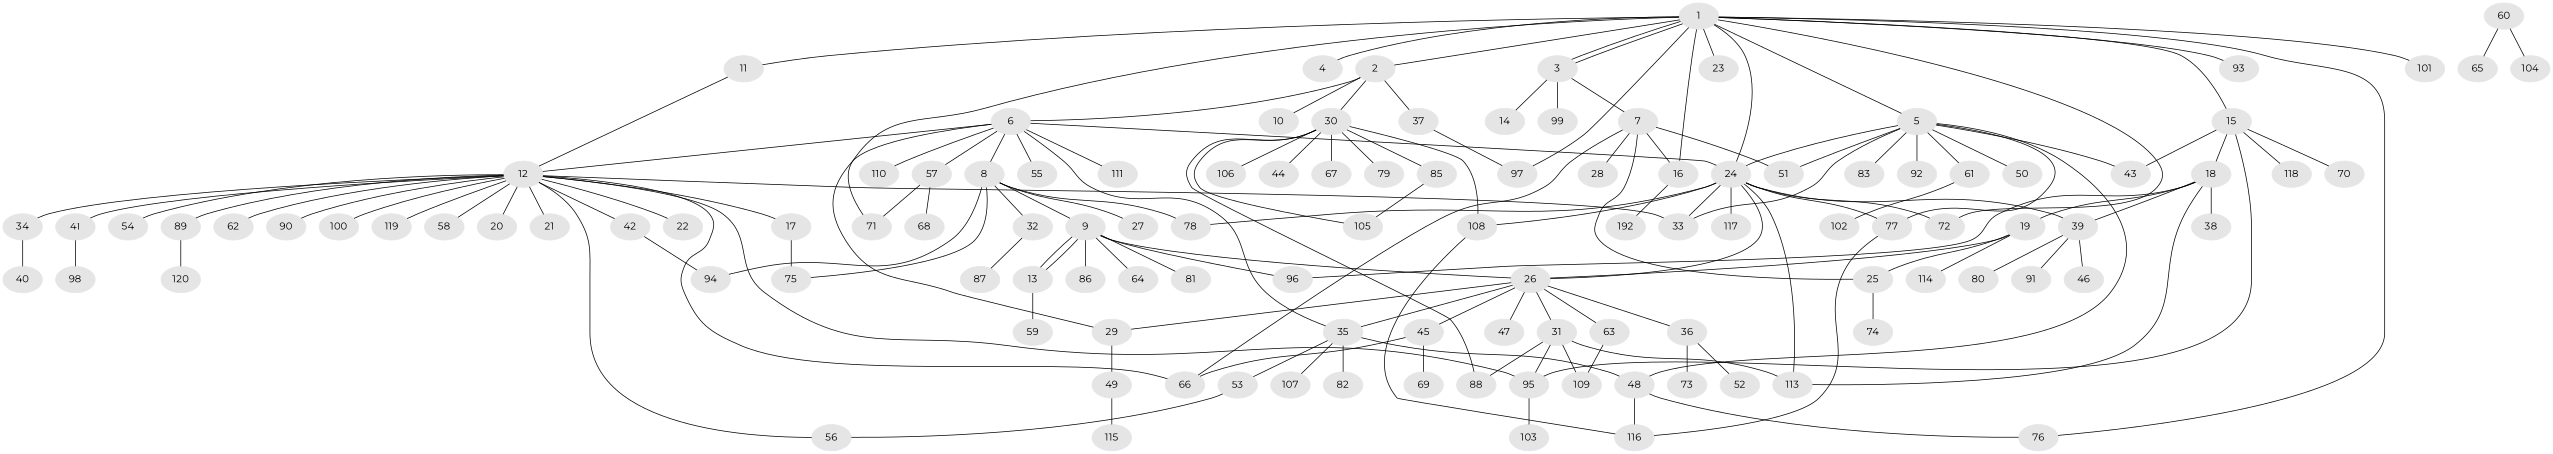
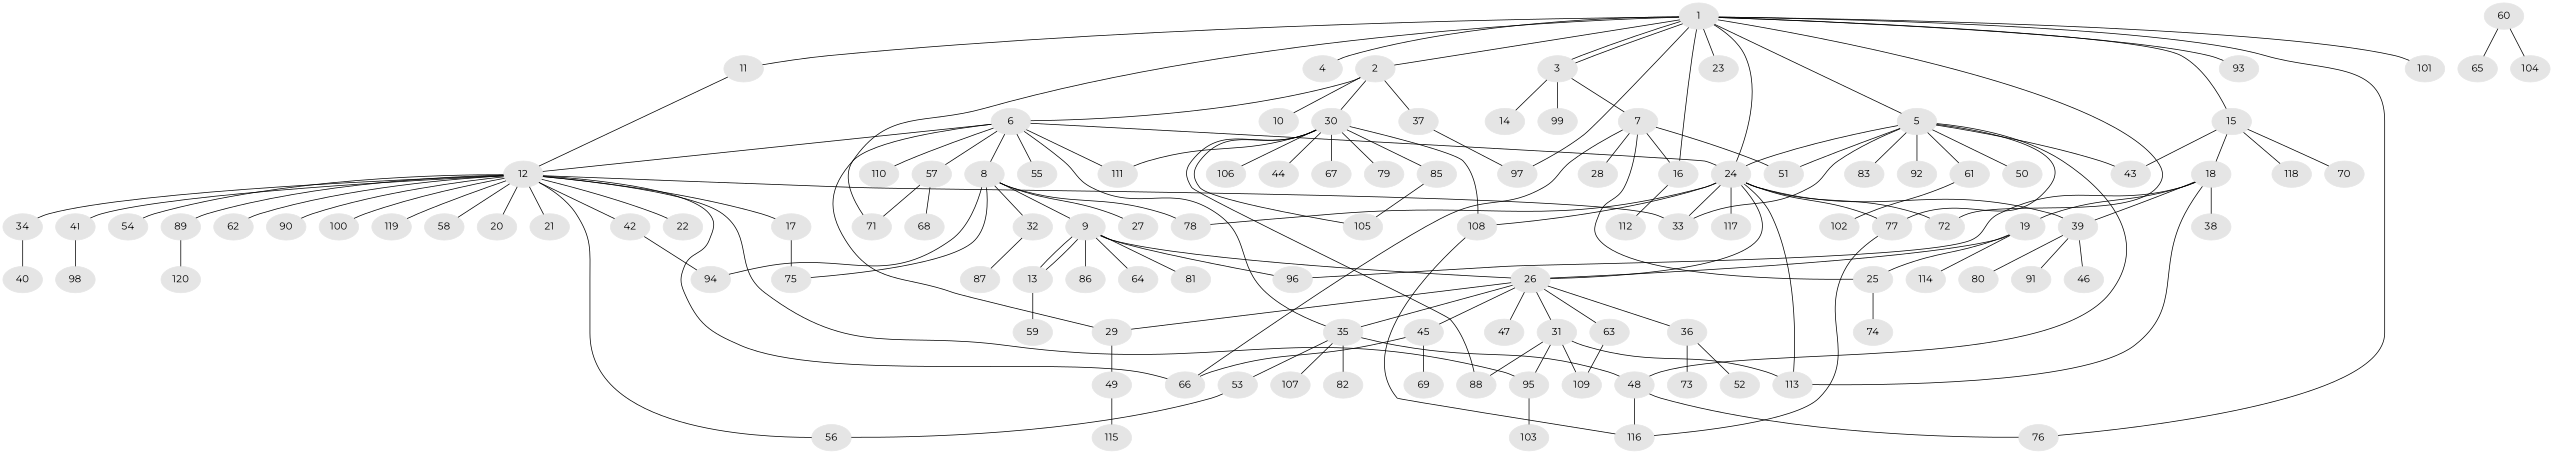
edge "30" -- "111": added
node "192": label "192" -> "112"
edge "15" -- "95": removed
